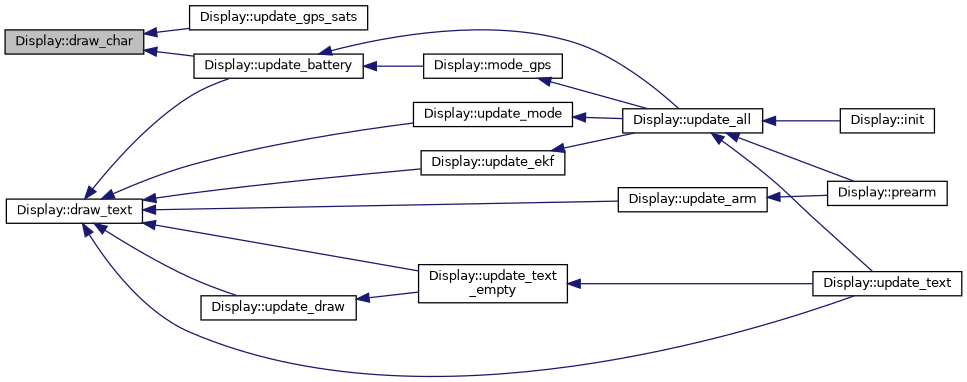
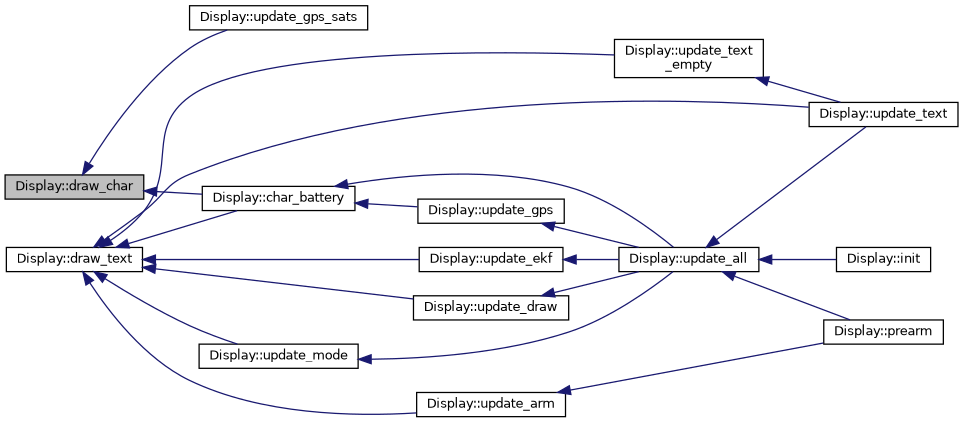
node "Display::update_battery": label "Display::update_battery" -> "Display::char_battery"
node "Display::mode_gps": label "Display::mode_gps" -> "Display::update_gps"
edge "Display::update_text _empty" -> "Display::update_draw": now "Display::update_all" -> "Display::update_draw"
